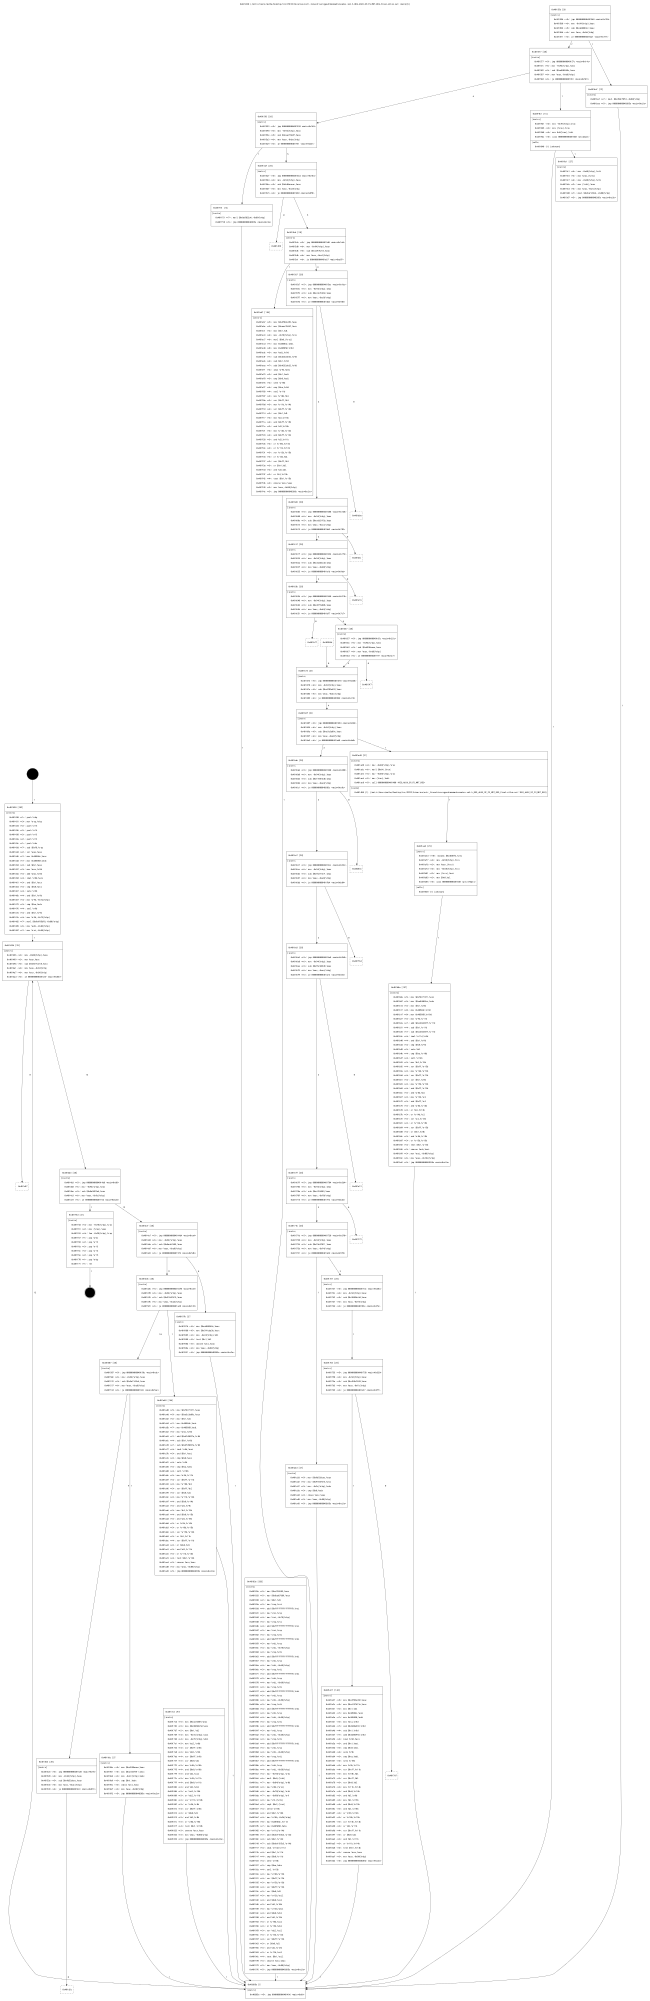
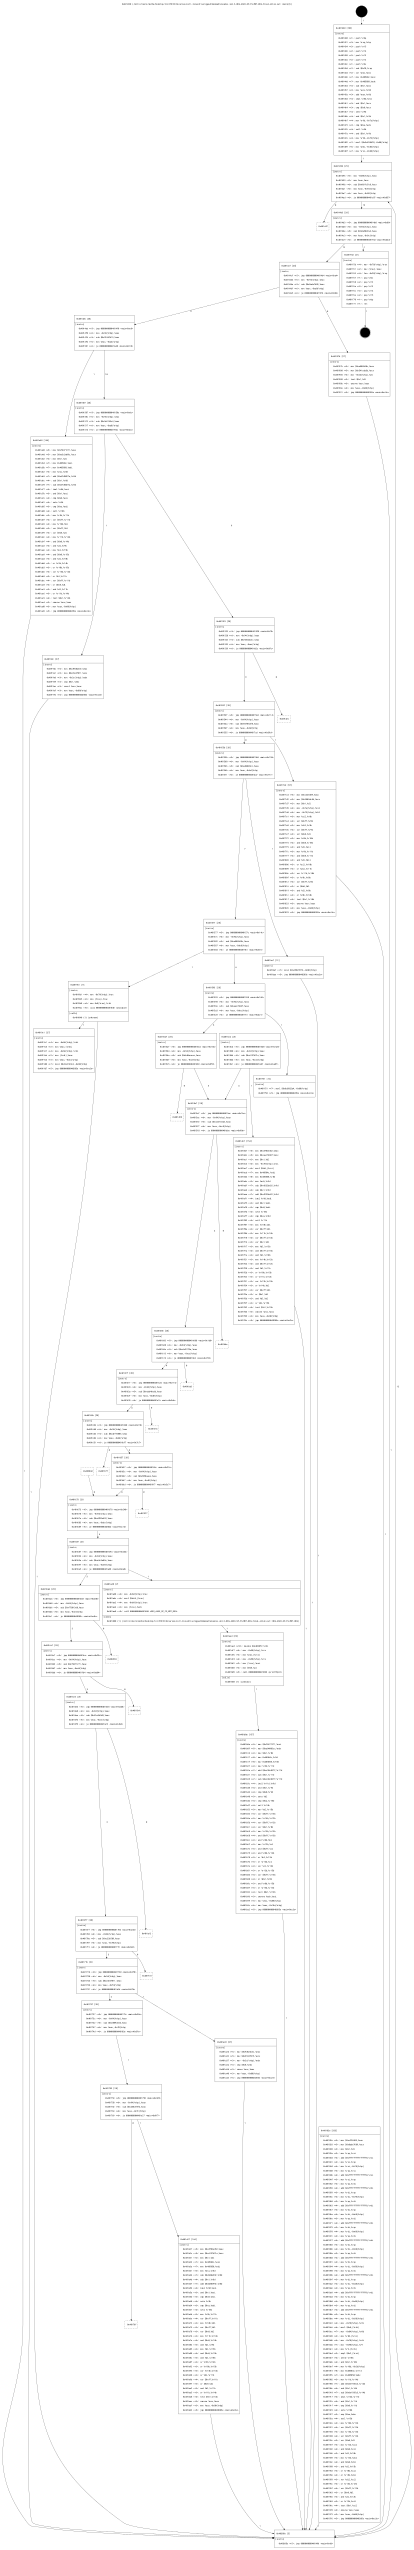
edge "0x4015af [28]" -> "0x4015cb [28]": now "0x4015af [28]" -> "0x4015e7 [28]"
node "0x40153f [28]": added
